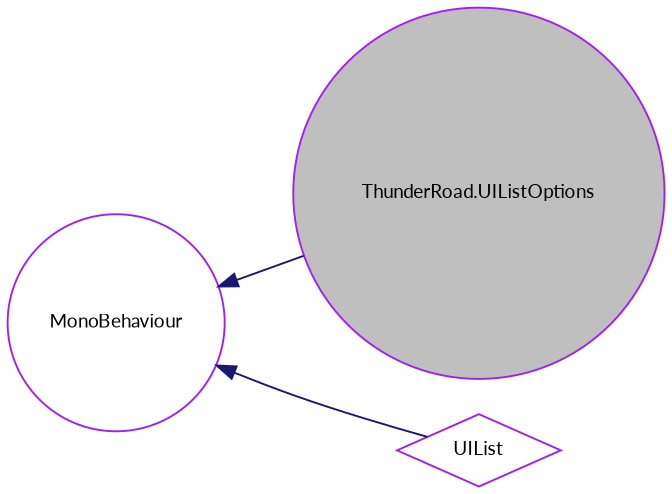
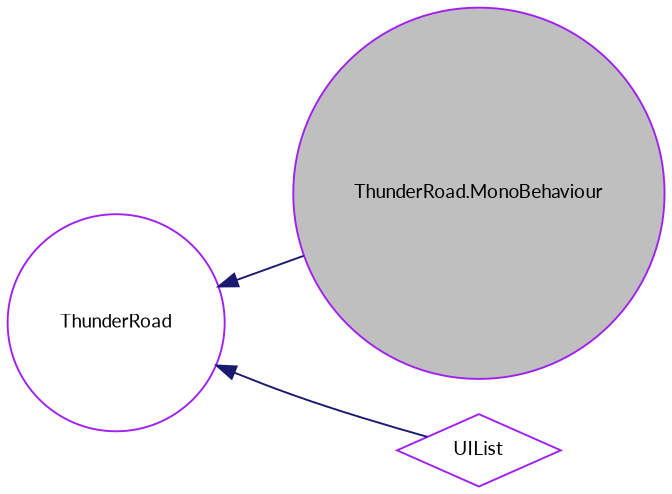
node "ThunderRoad.UIListOptions": label "ThunderRoad.UIListOptions" -> "ThunderRoad.MonoBehaviour"
node "MonoBehaviour": label "MonoBehaviour" -> "ThunderRoad"
